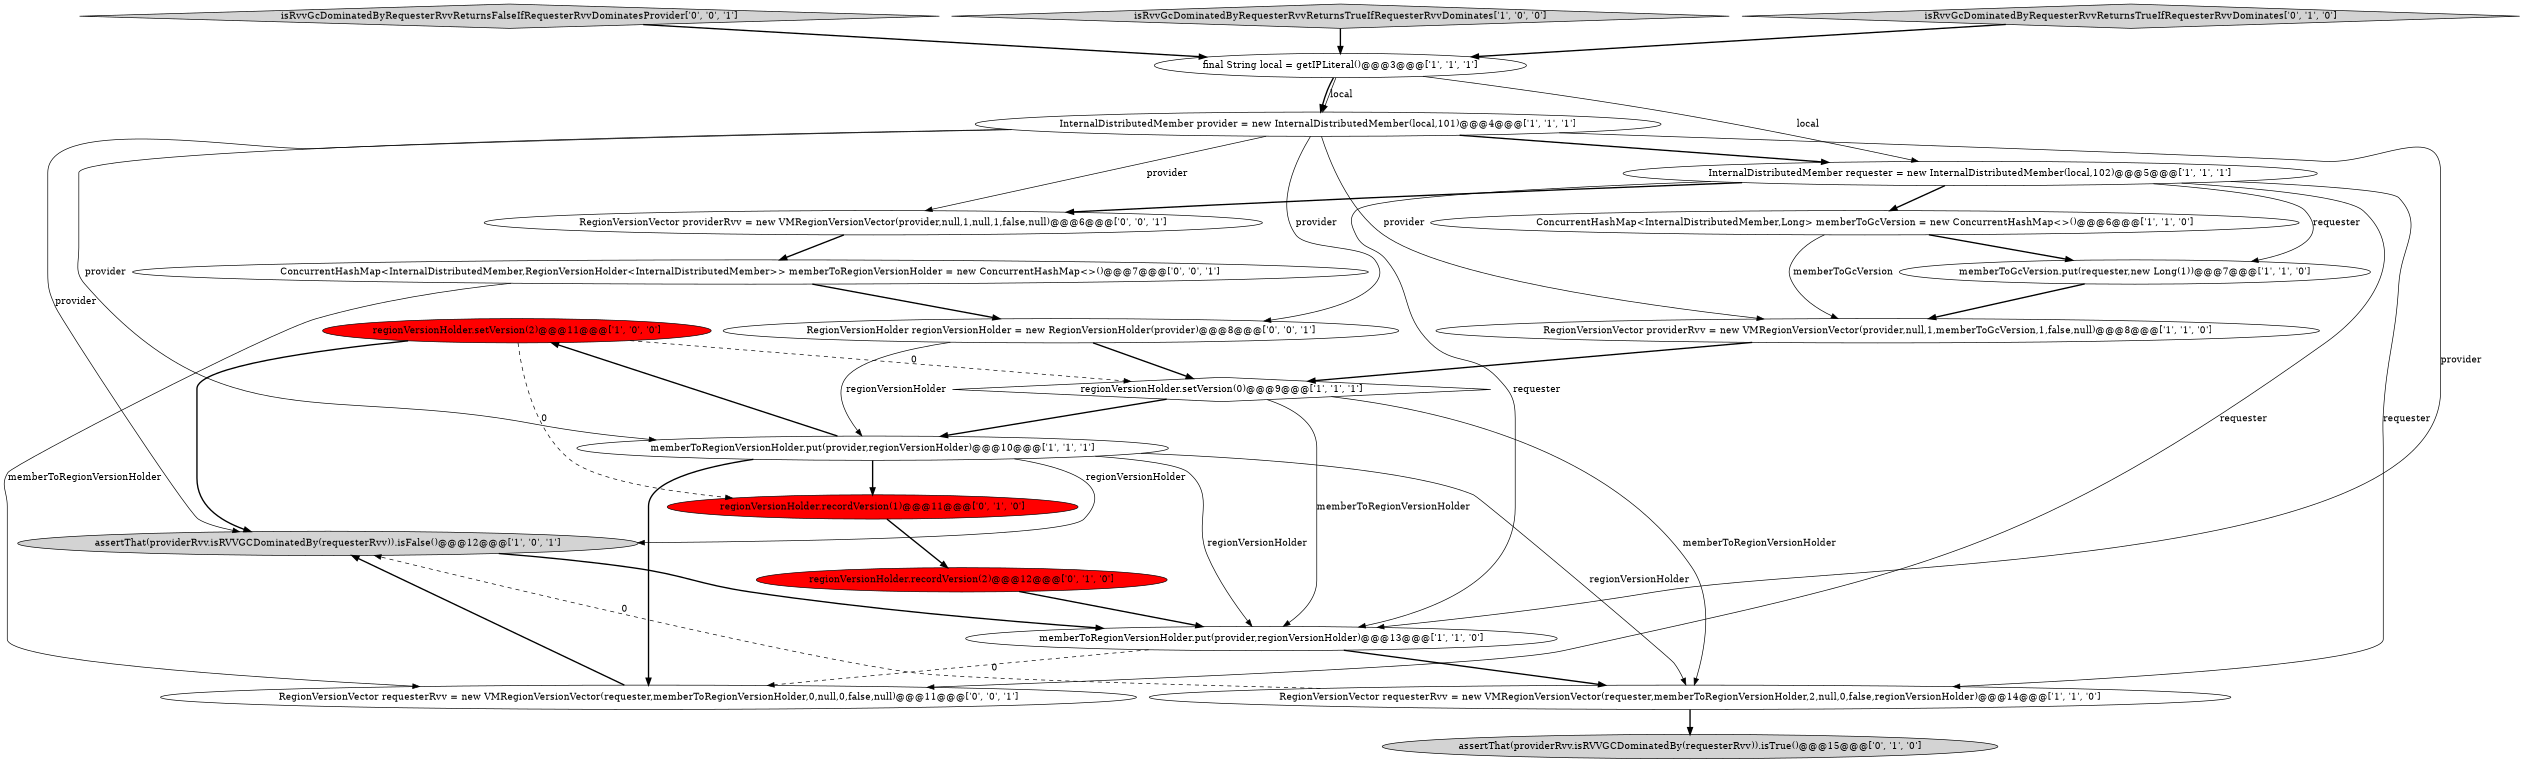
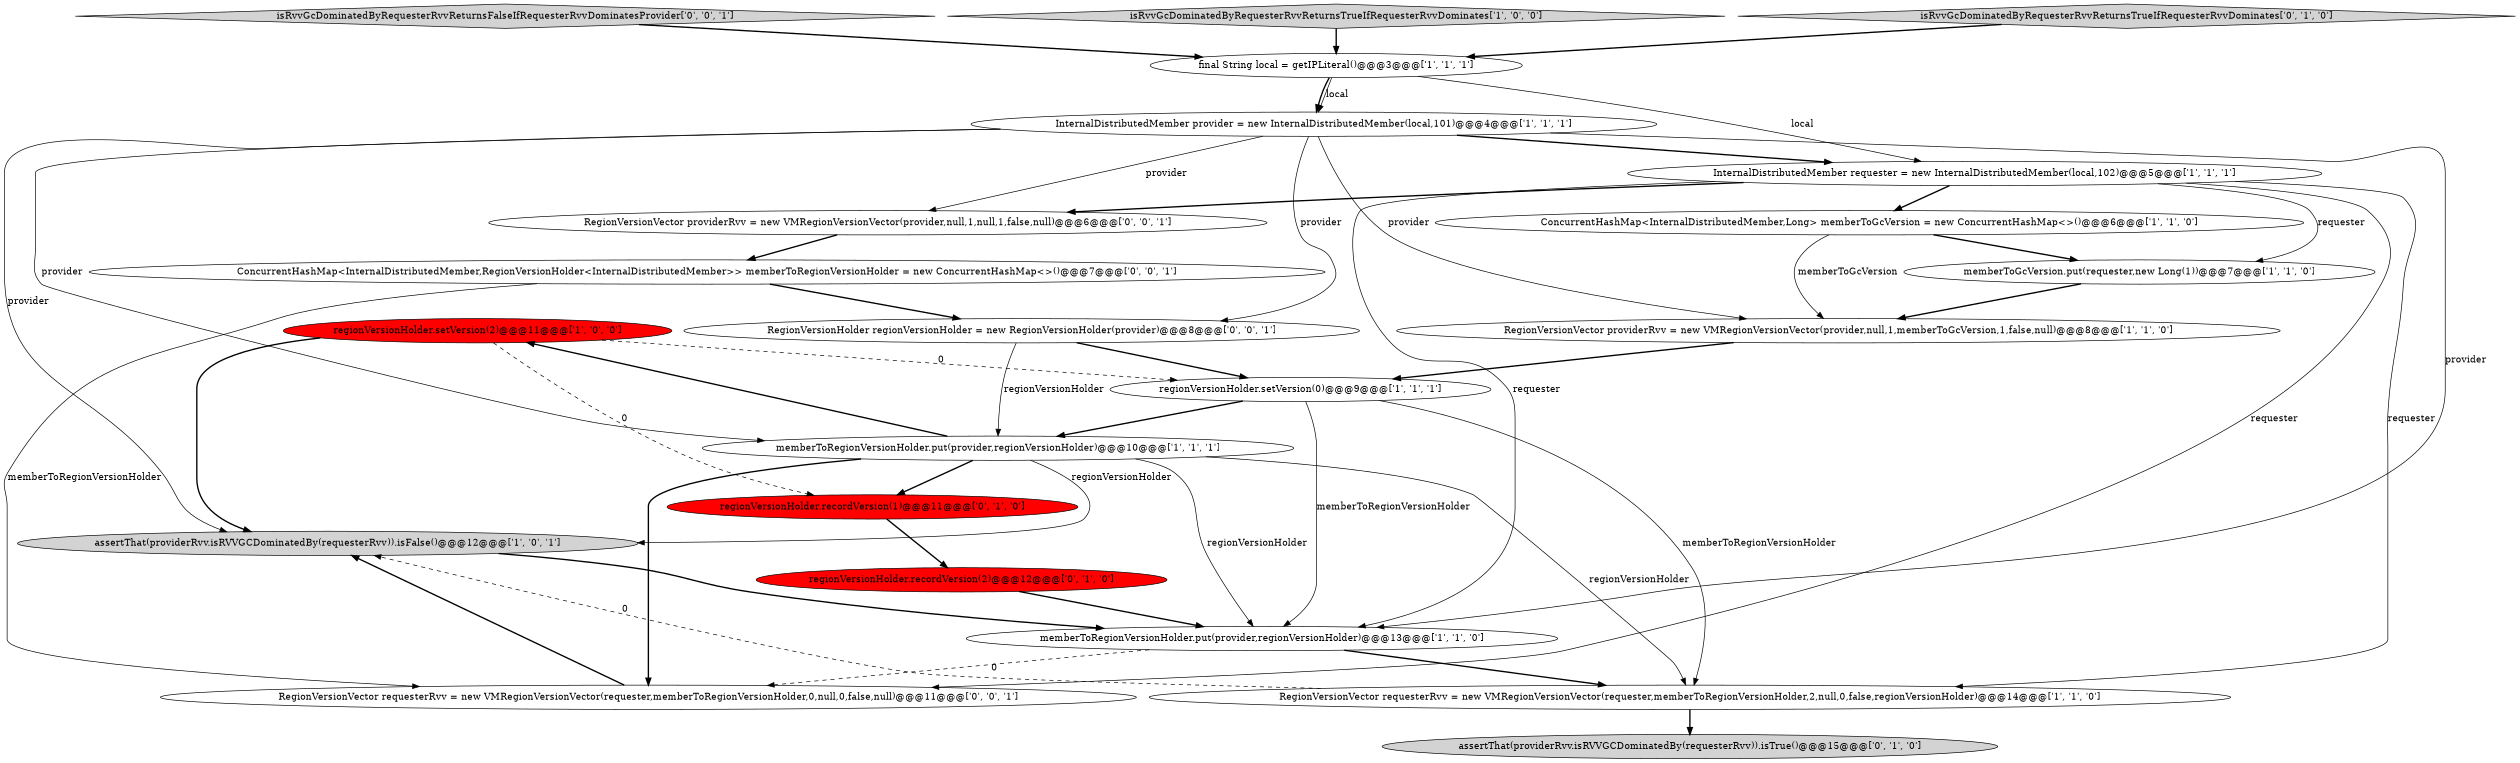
node "regionVersionHolder.setVersion(0)@@@9@@@['1', '1', '1']": shape diamond -> ellipse
